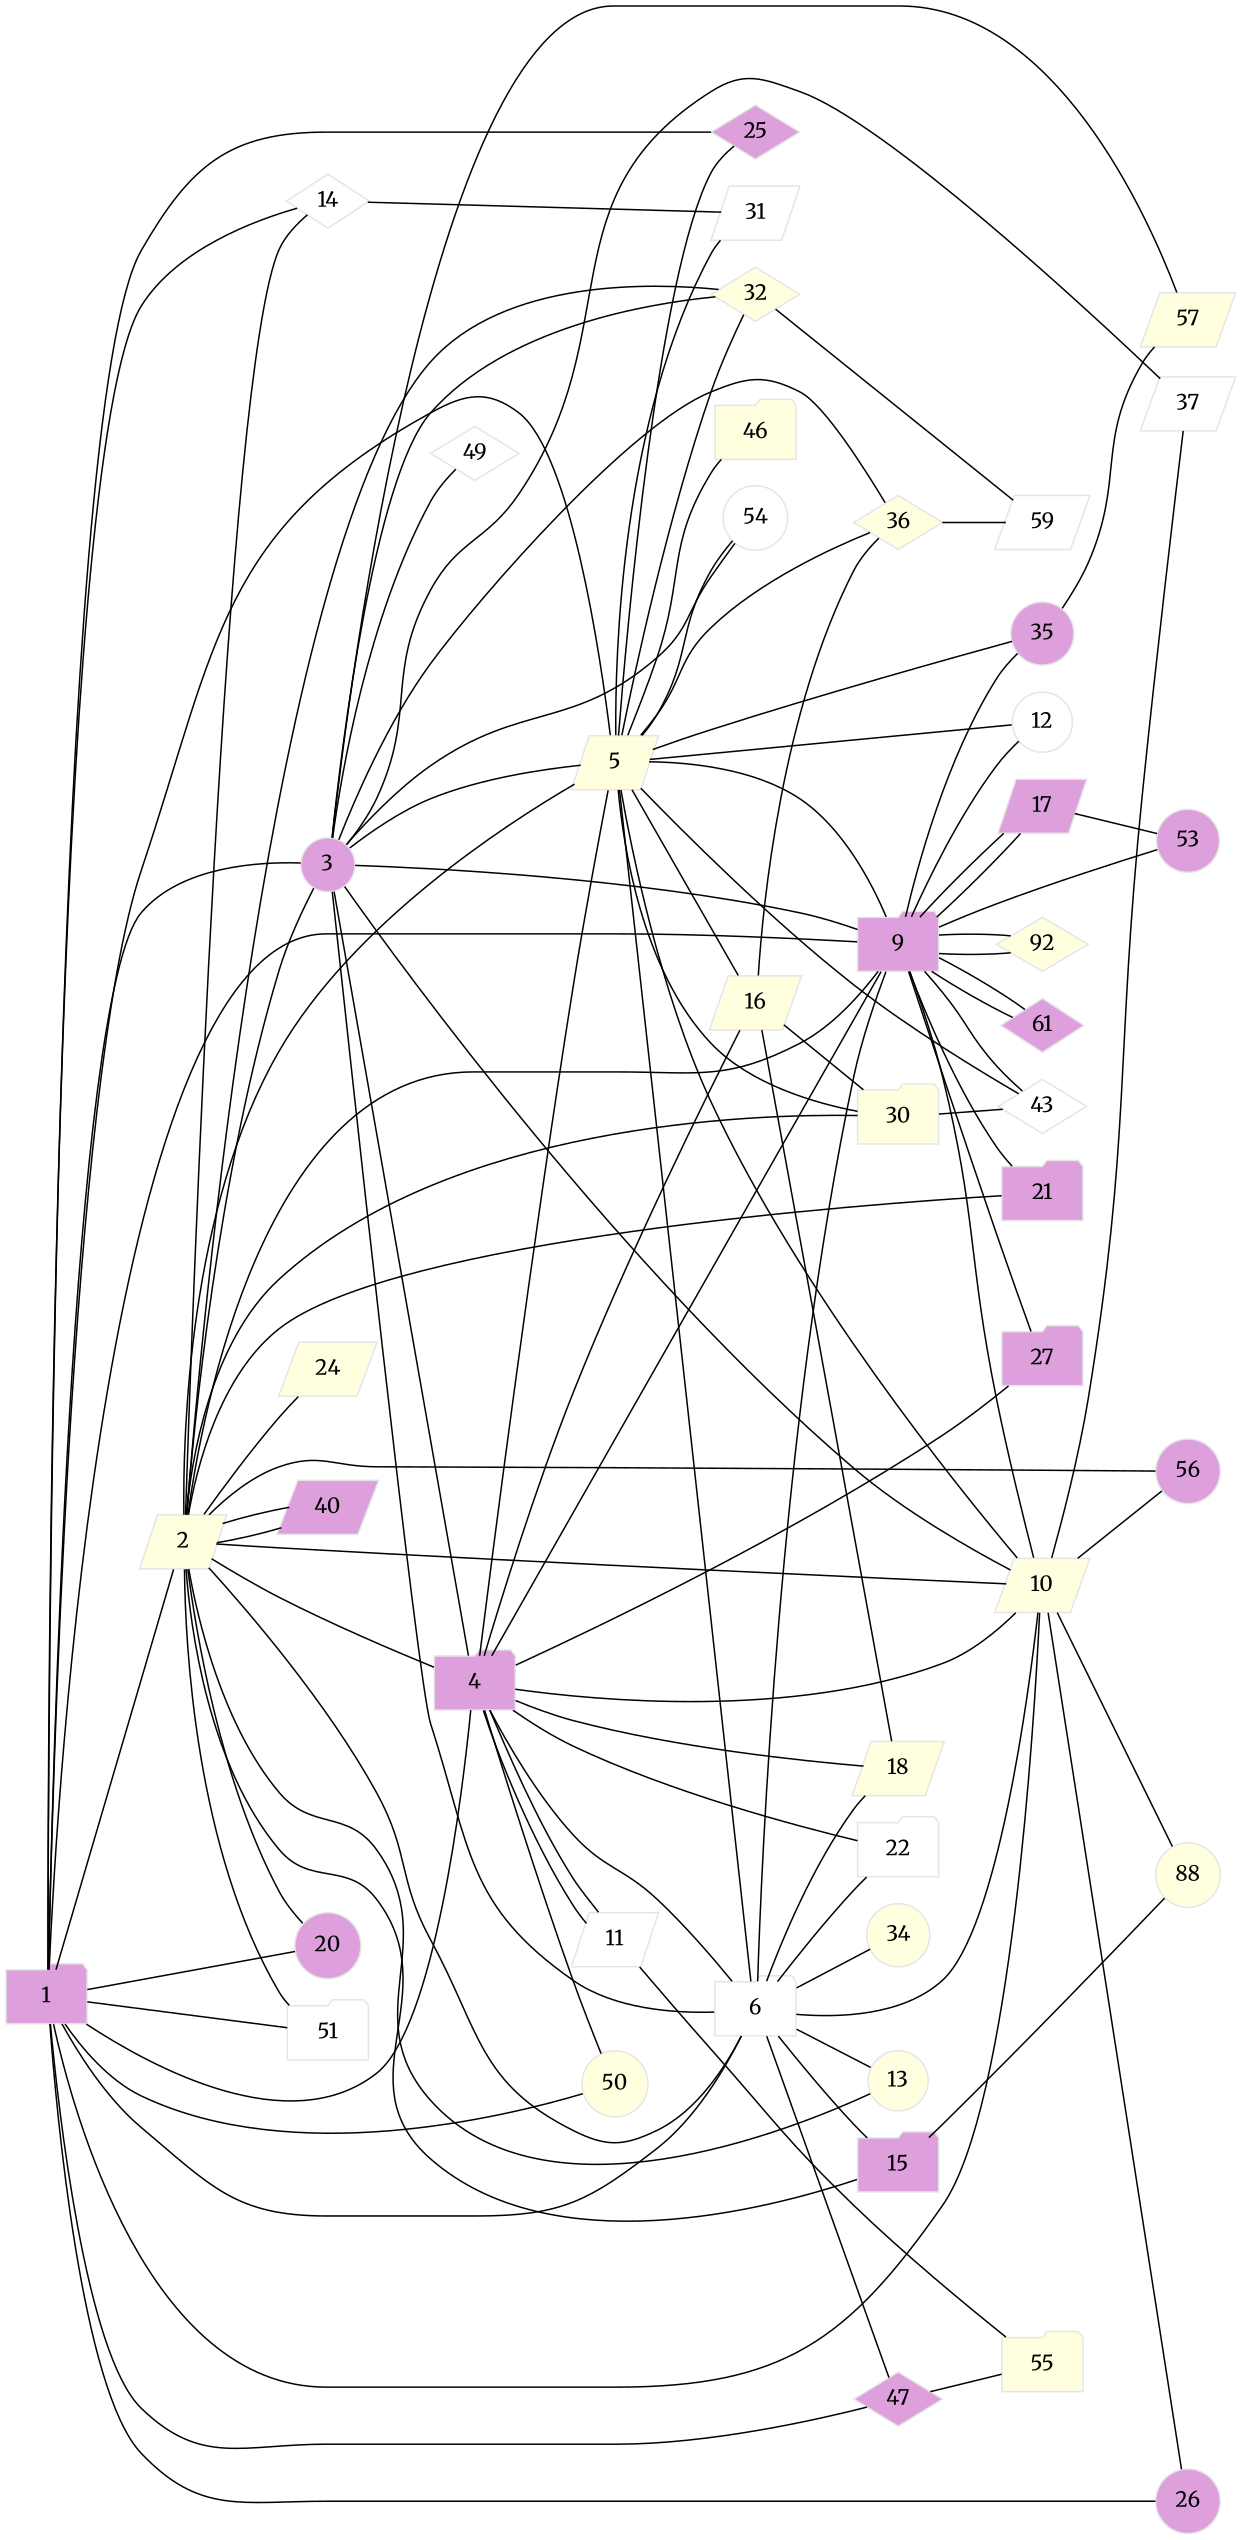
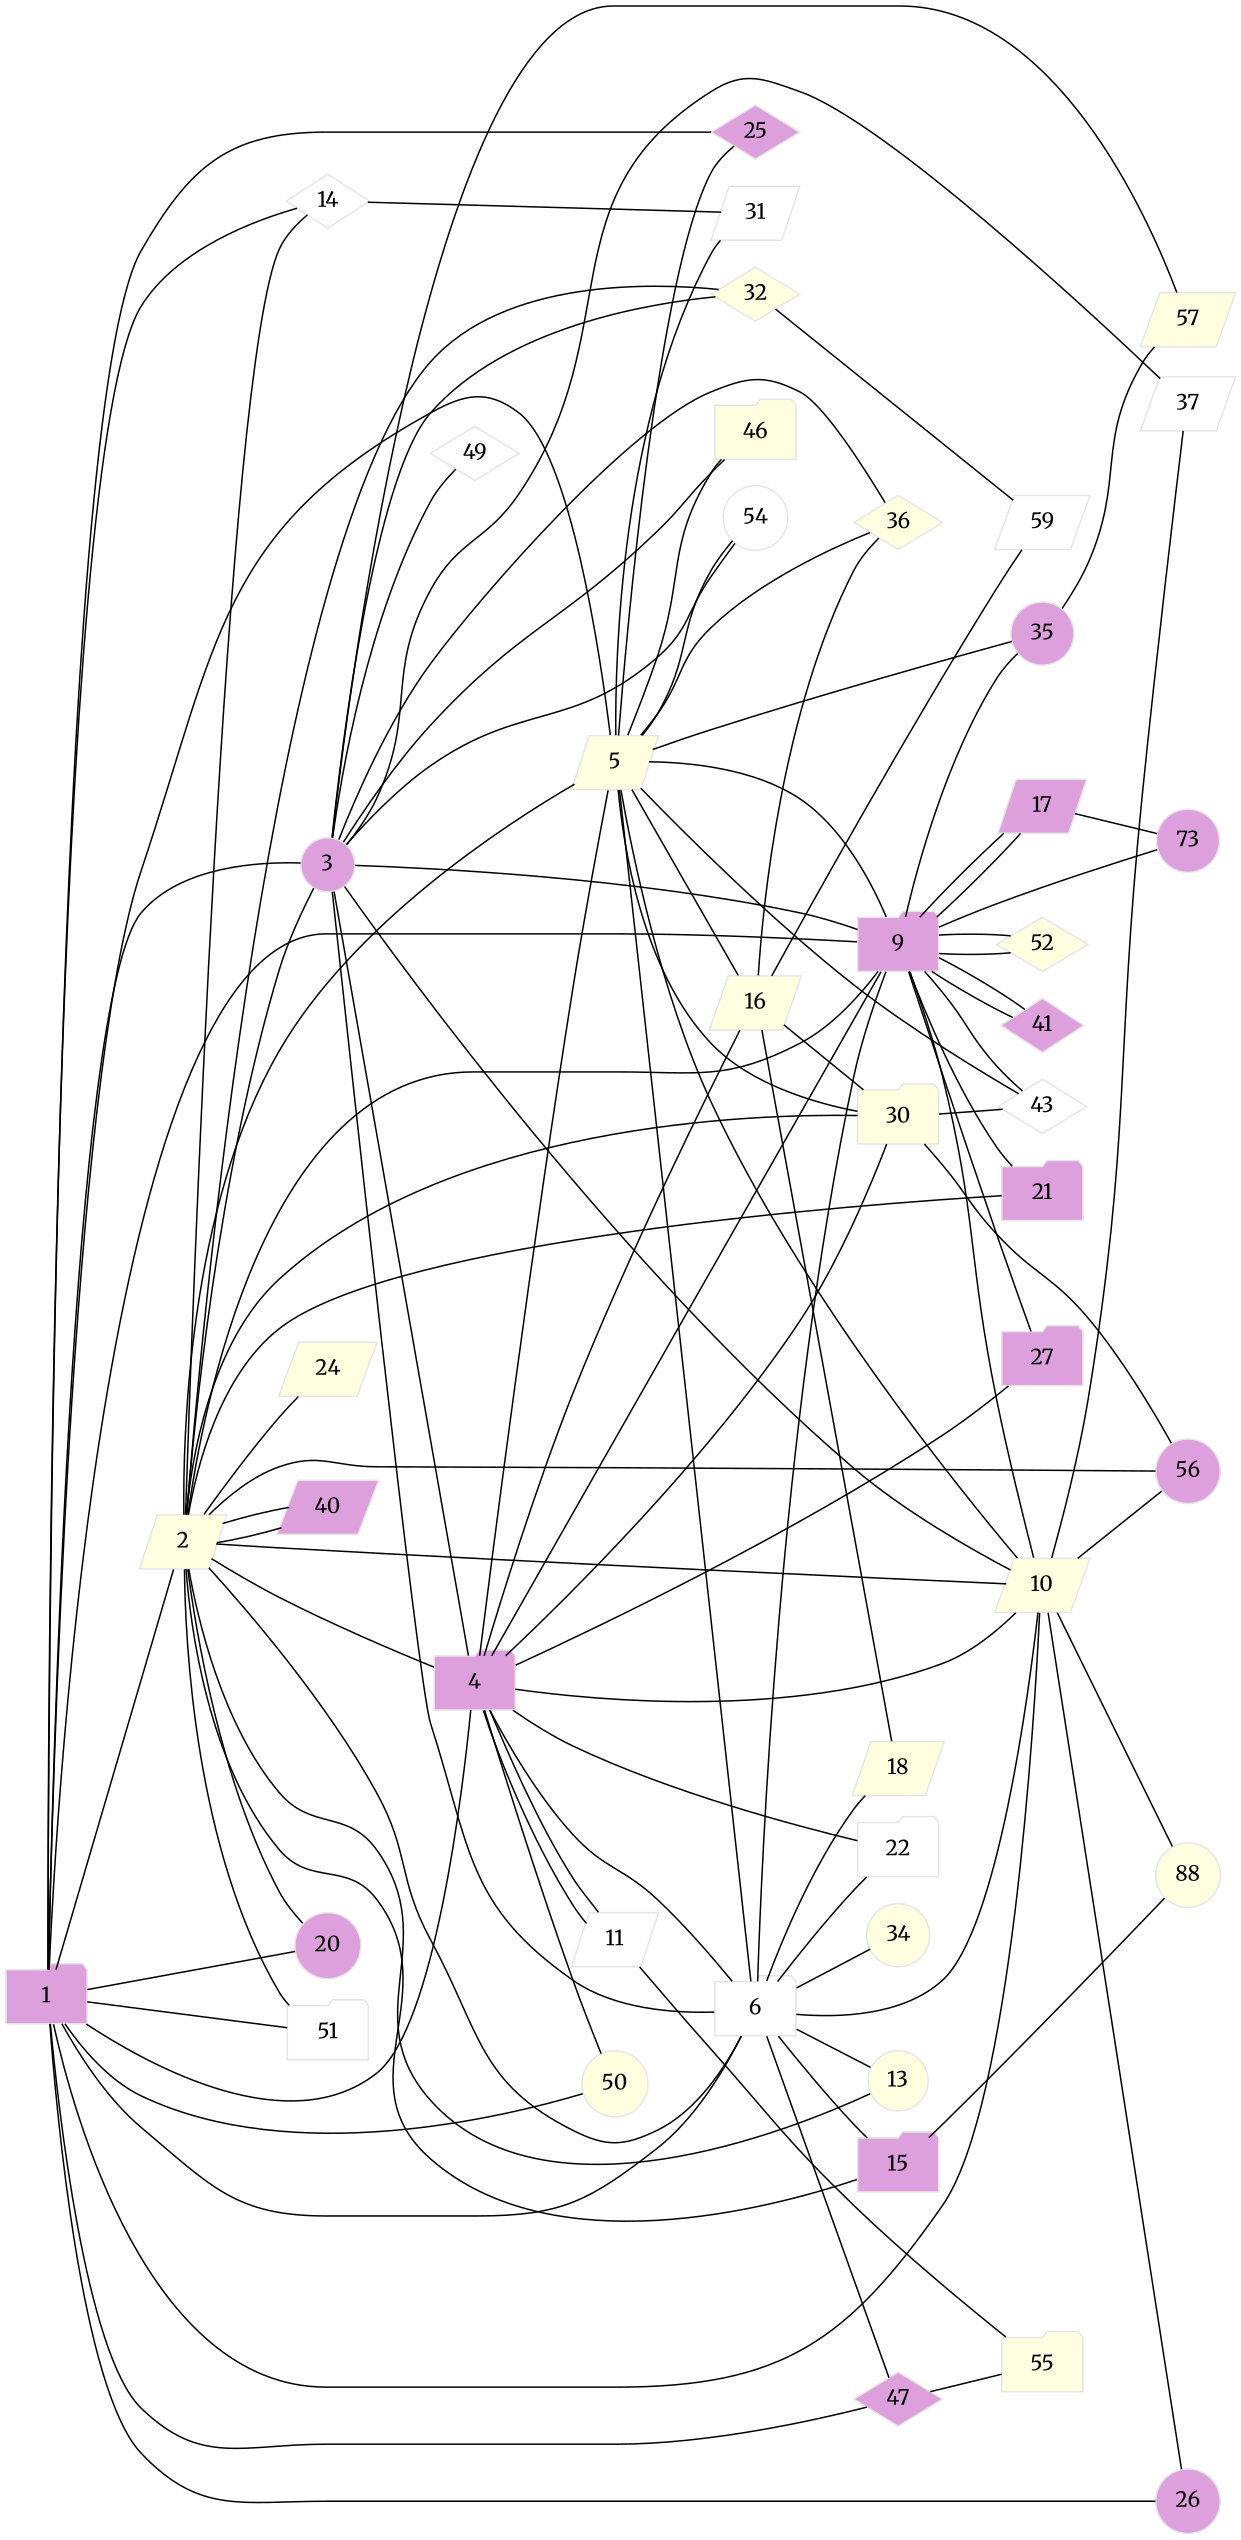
edge "32" -- "5": removed
edge "36" -- "59": now "16" -- "59"
node "12": removed
edge "5" -- "3": now "46" -- "3"
node "53": label "53" -> "73"
node "92": label "92" -> "52"
node "61": label "61" -> "41"
edge "30" -- "56": added
edge "4" -- "18": now "4" -- "30"
